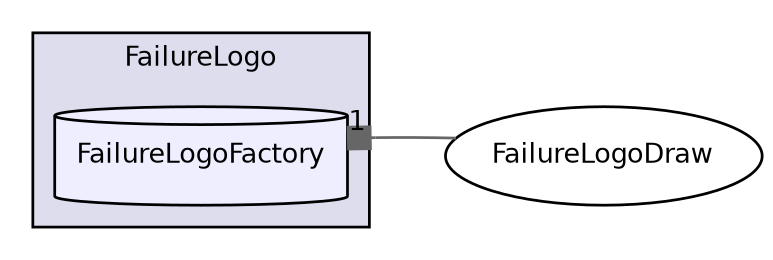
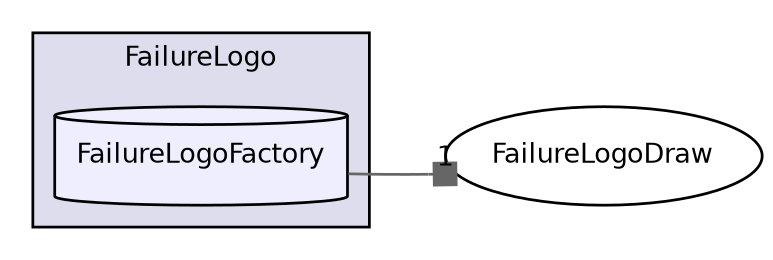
edge "FailureLogoDraw" -> "FailureLogoFactory": reversed
